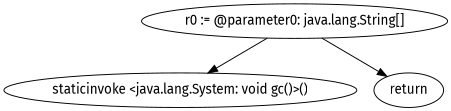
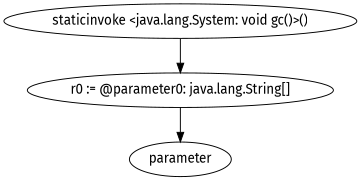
edge "r0 := @parameter0: java.lang.String[]" -> "staticinvoke <java.lang.System: void gc()>()": reversed
node "return": label "return" -> "parameter"
